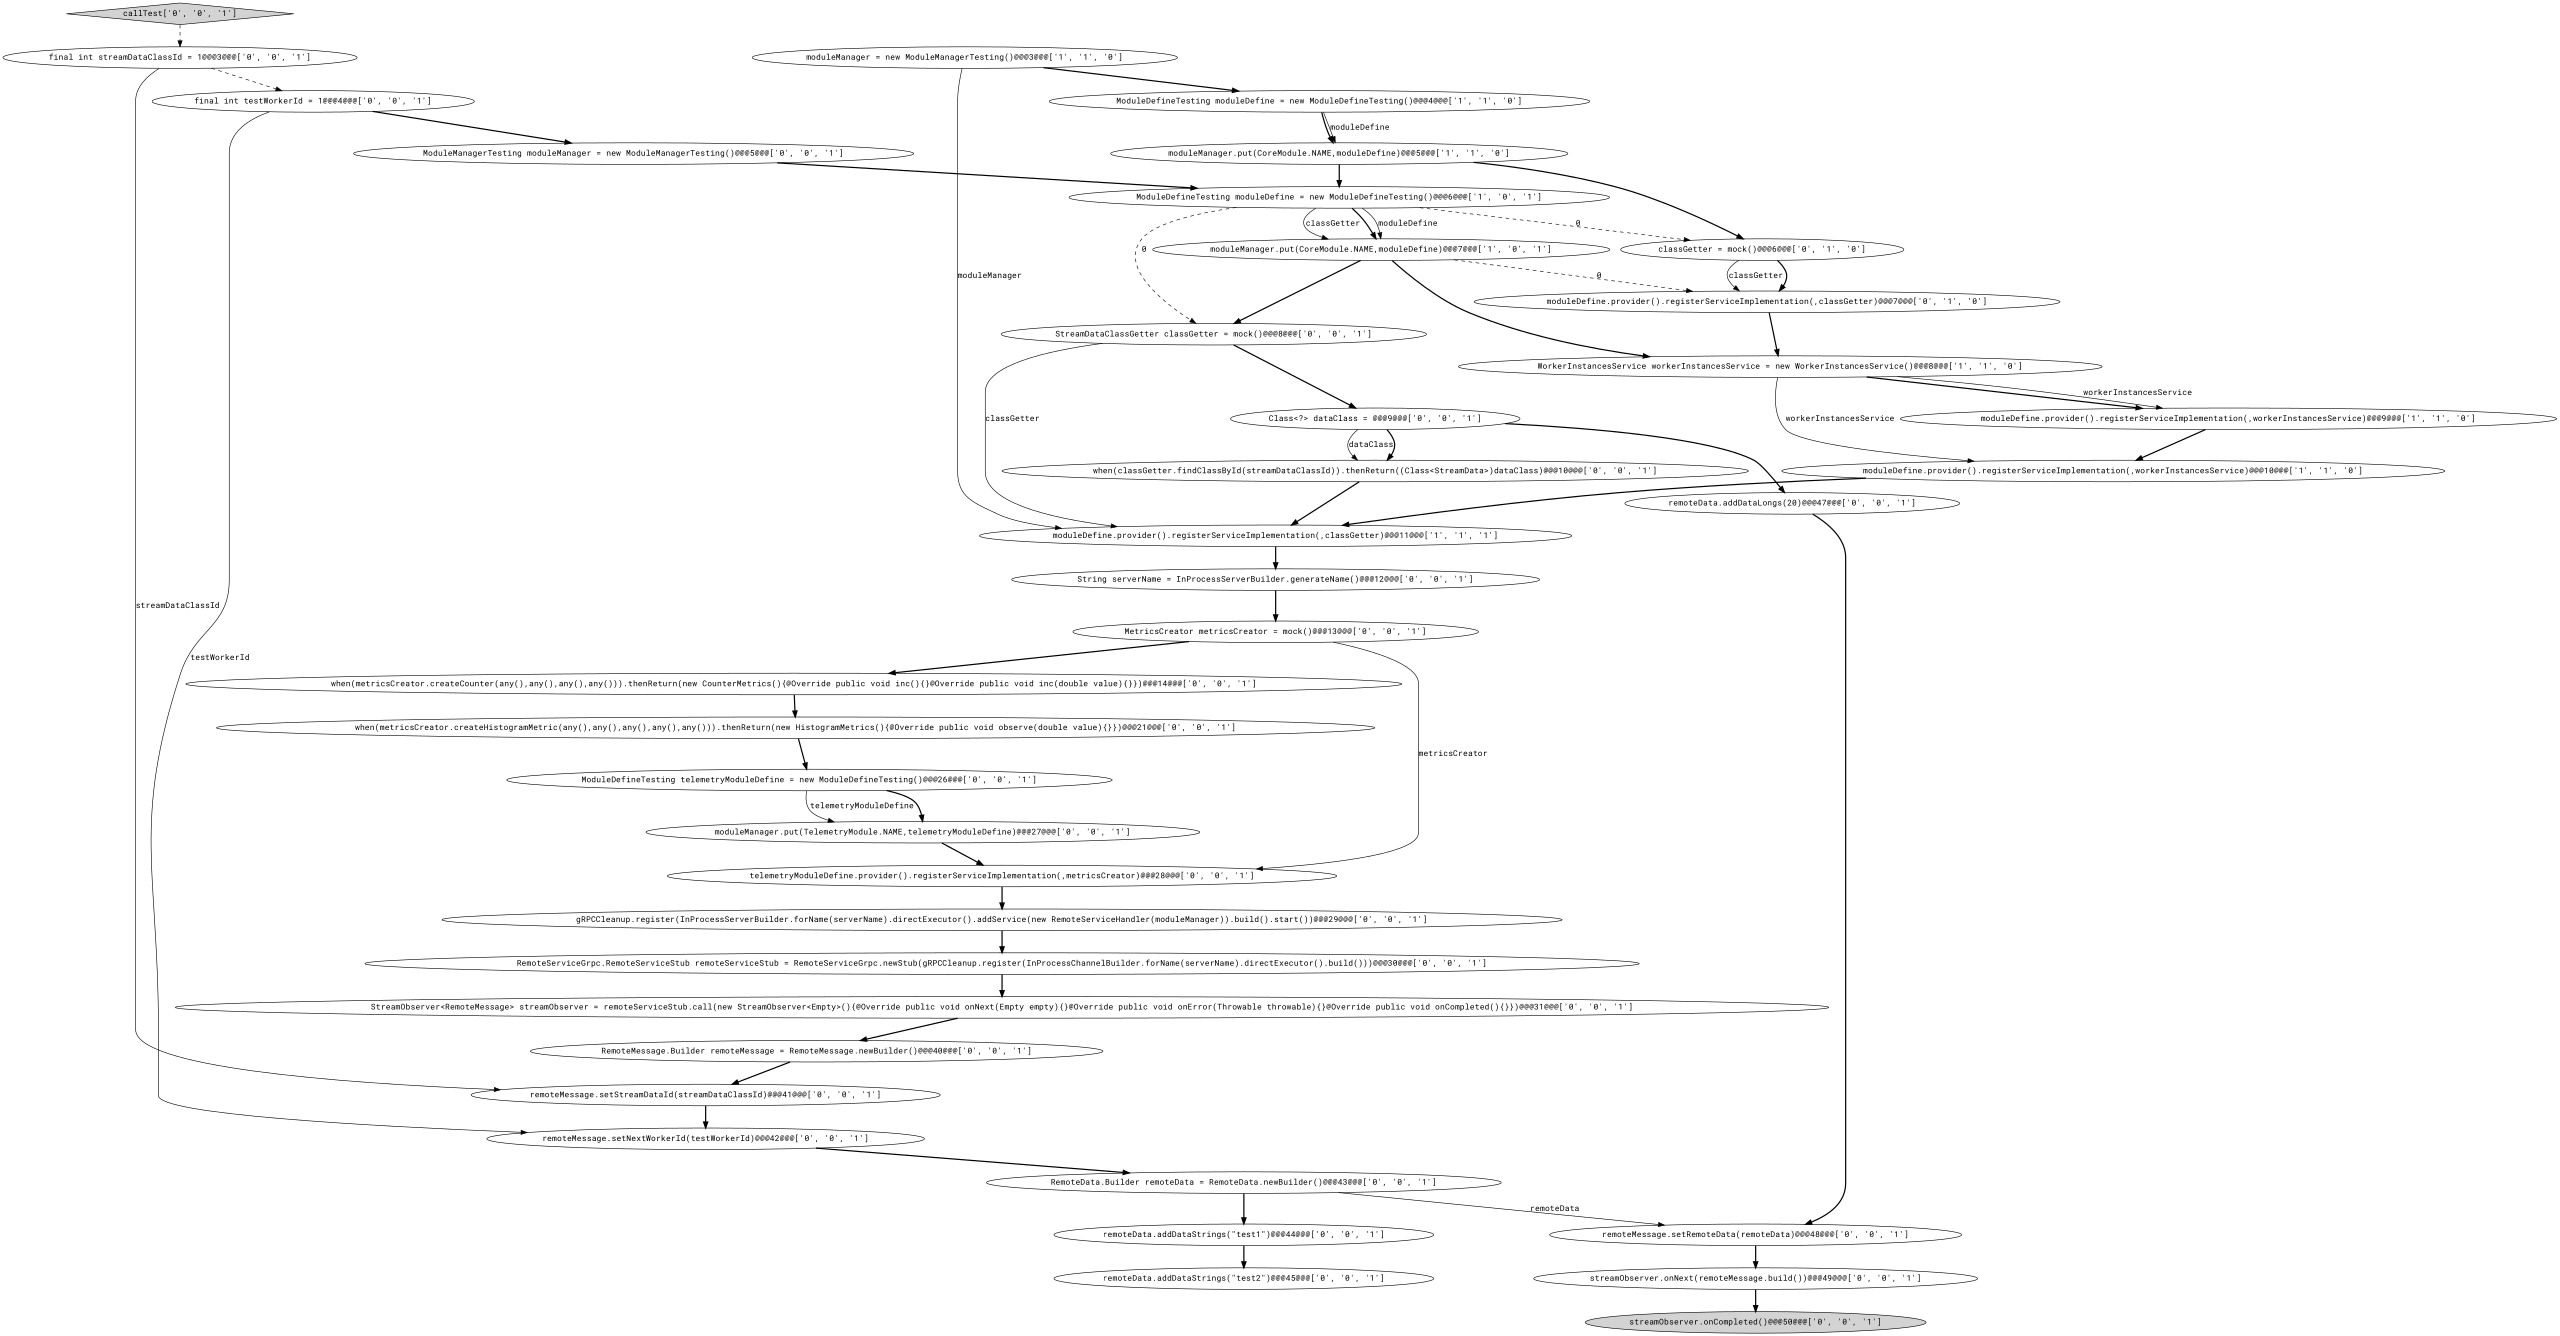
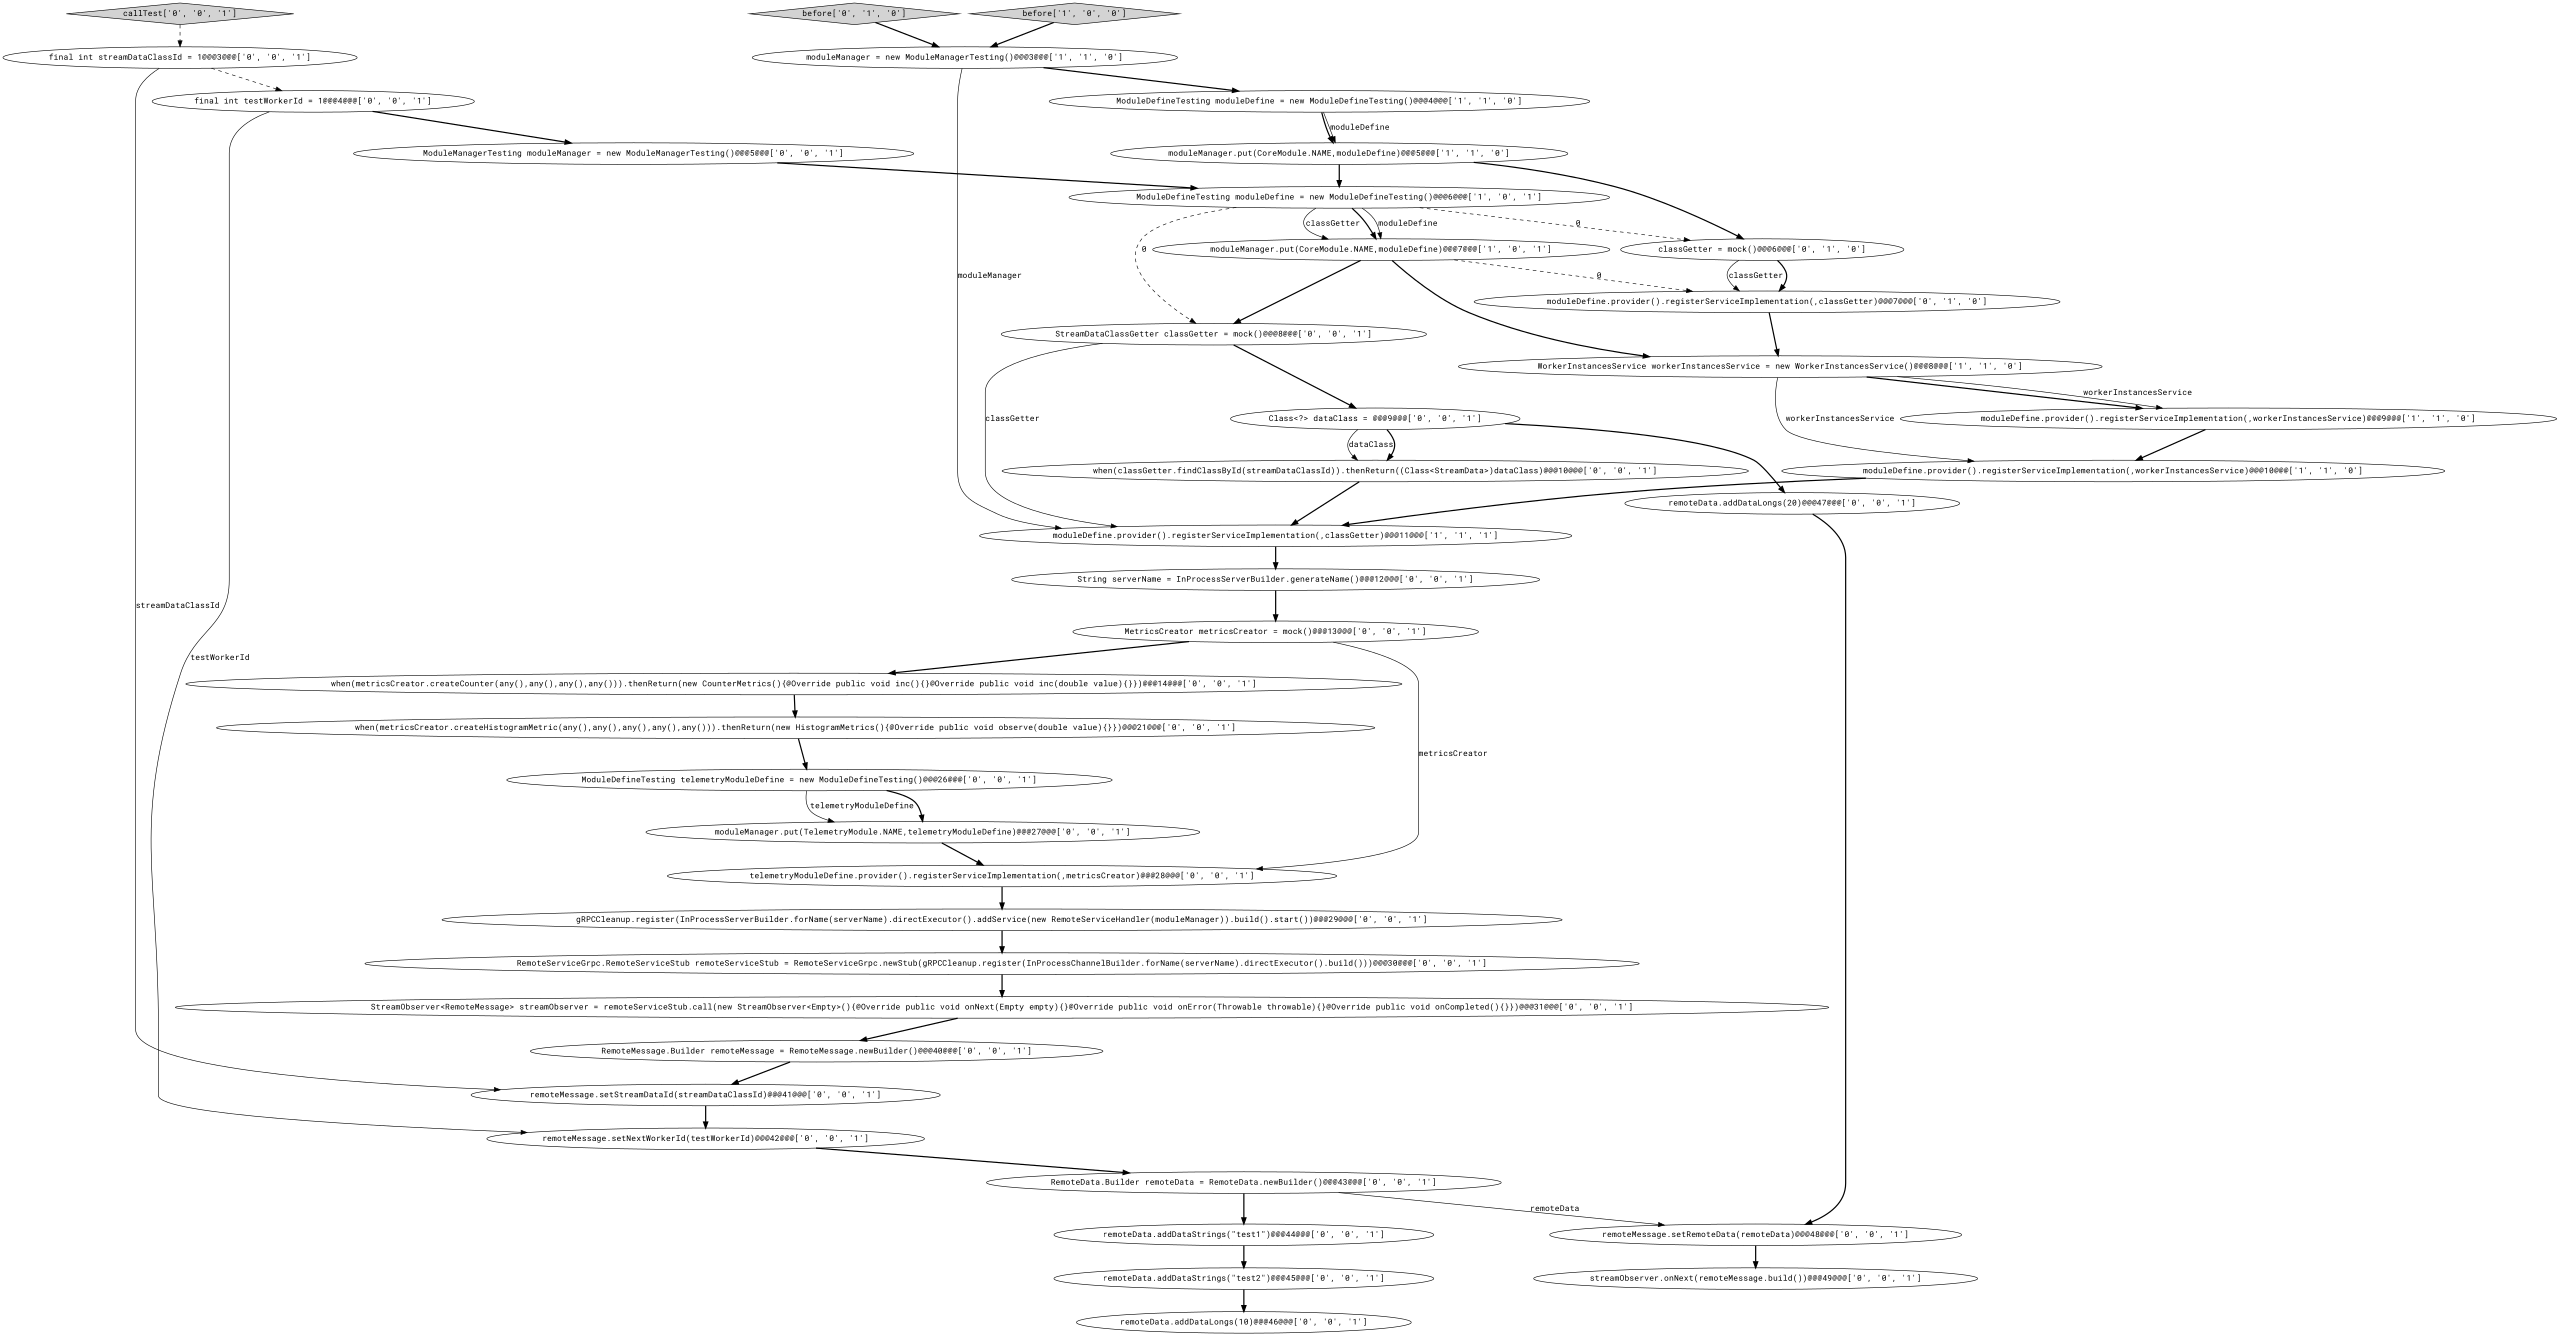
node "before['0', '1', '0']": added
node "before['1', '0', '0']": added
node "remoteData.addDataLongs(10)@@@46@@@['0', '0', '1']": added
node "streamObserver.onCompleted()@@@50@@@['0', '0', '1']": removed
